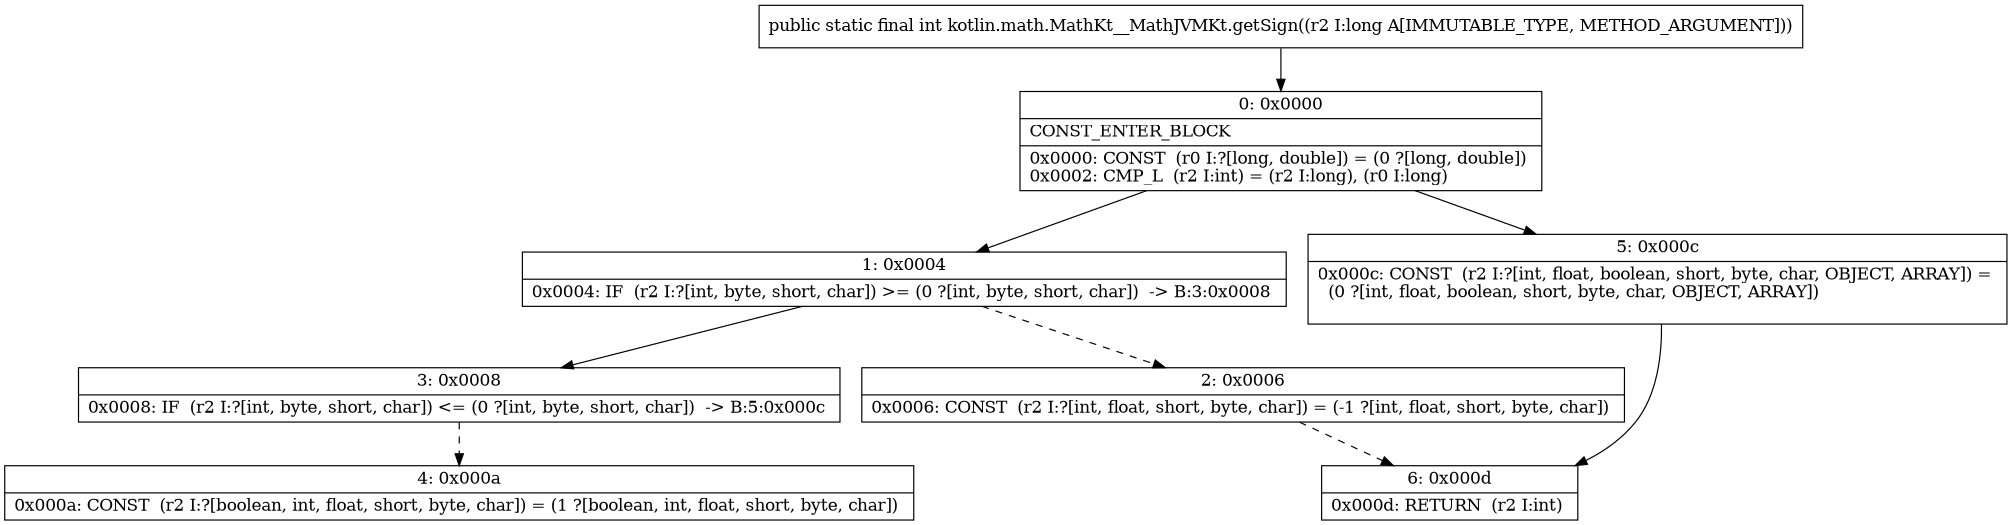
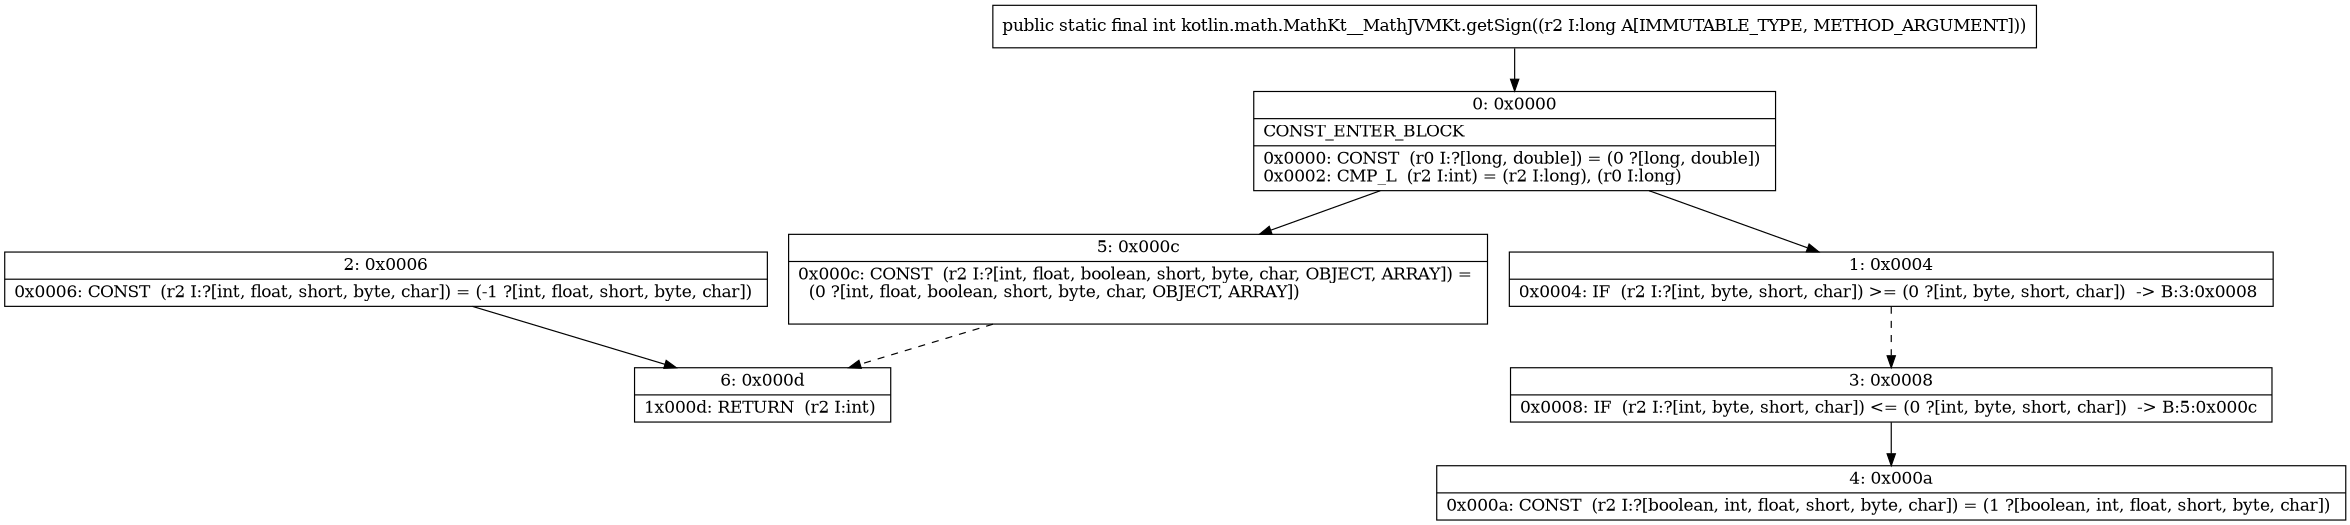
edge "1: 0x0004" -> "2: 0x0006": removed
edge "1: 0x0004" -> "3: 0x0008": style solid -> dashed
edge "5: 0x000c" -> "6: 0x000d": style solid -> dashed
edge "3: 0x0008" -> "4: 0x000a": style dashed -> solid
edge "2: 0x0006" -> "6: 0x000d": style dashed -> solid
node "6: 0x000d": text "0x000d: RETURN  (r2 I:int)" -> "1x000d: RETURN  (r2 I:int)"
